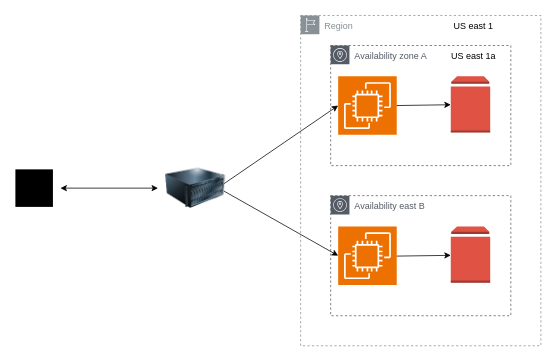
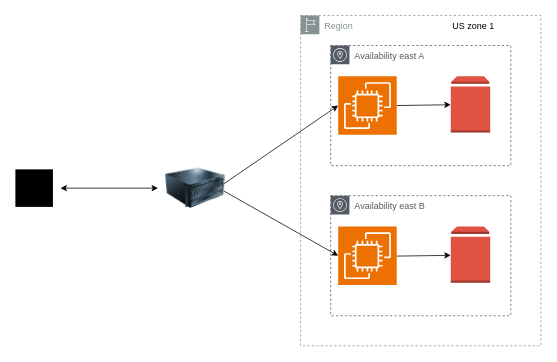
node "US east 1": label "US east 1" -> "US zone 1"
node "Availability zone A": label "Availability zone A" -> "Availability east A"
node "US east 1a": removed
